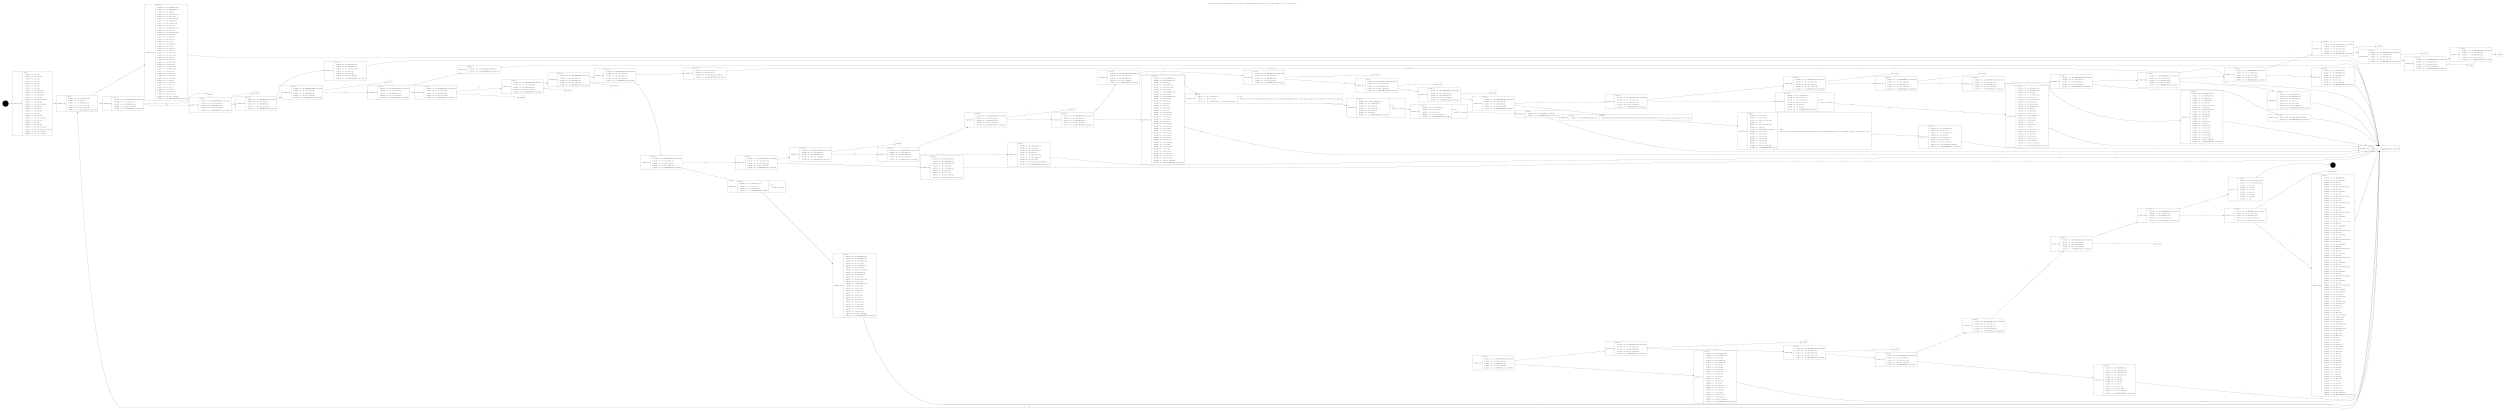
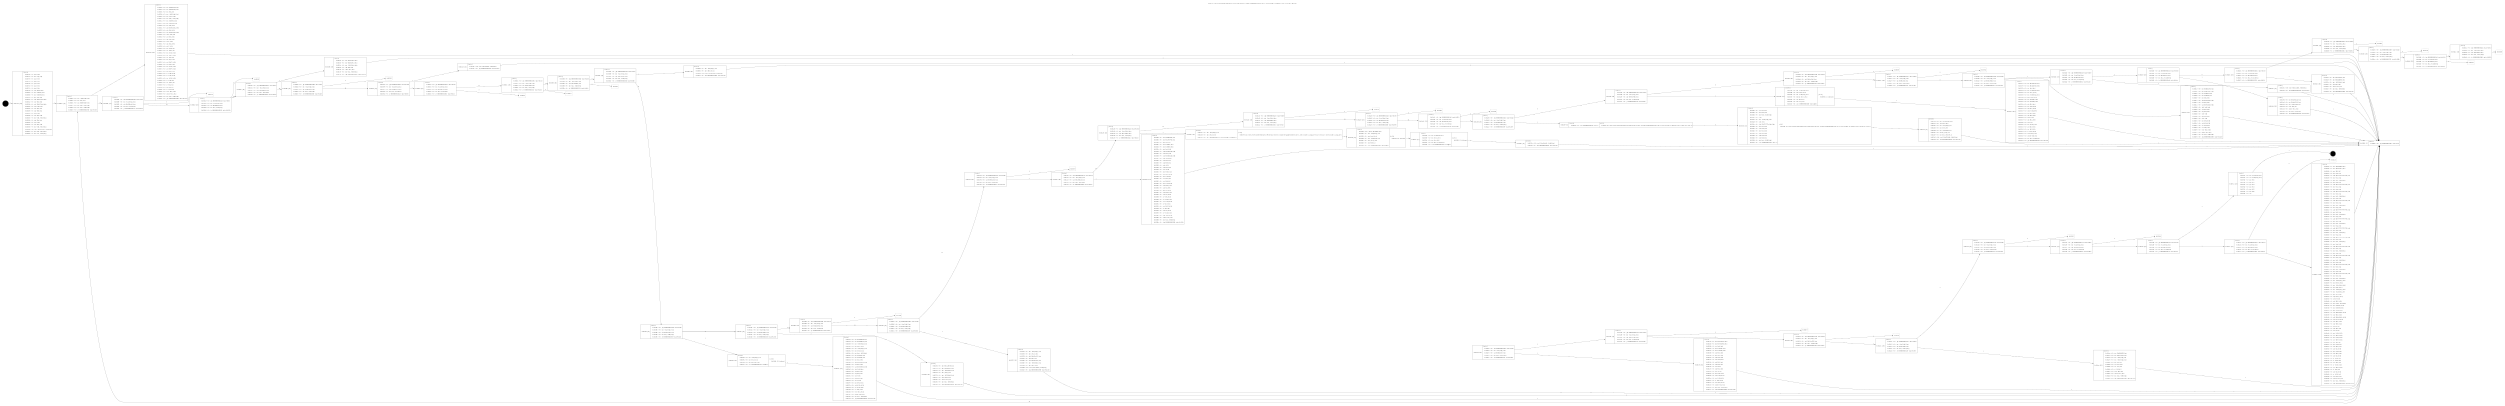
node "0x402142": added
